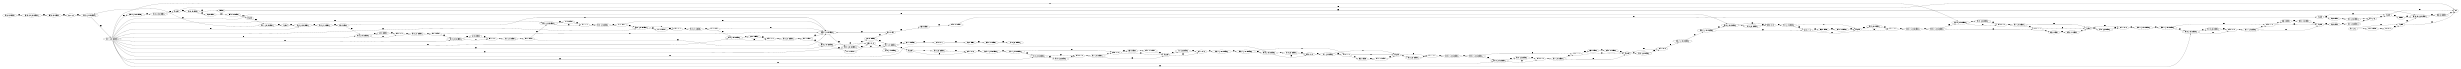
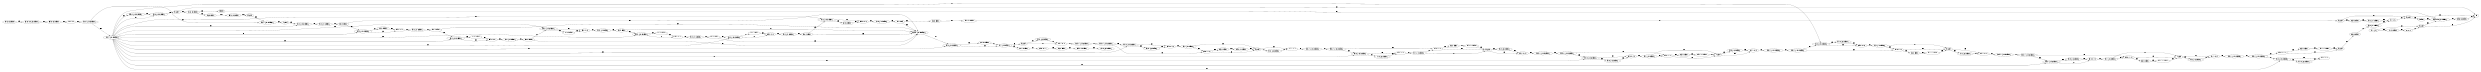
edge "ldur x1 , [ x29 , #- address ]" -> "stur x0 , [ x29 , #- address ]": reversed
edge "stur x1 , [ x29 , #- address ]" -> "ldur x0 , [ x29 , #- address ]": added, label "DFG"
node "ldrsw x1 , [ x9 , # address ]": removed
edge "mov x10 , # address" -> "cbnz w10 , add": now "ldr w10 , [ x8 , # address ]" -> "cbnz w10 , add"
